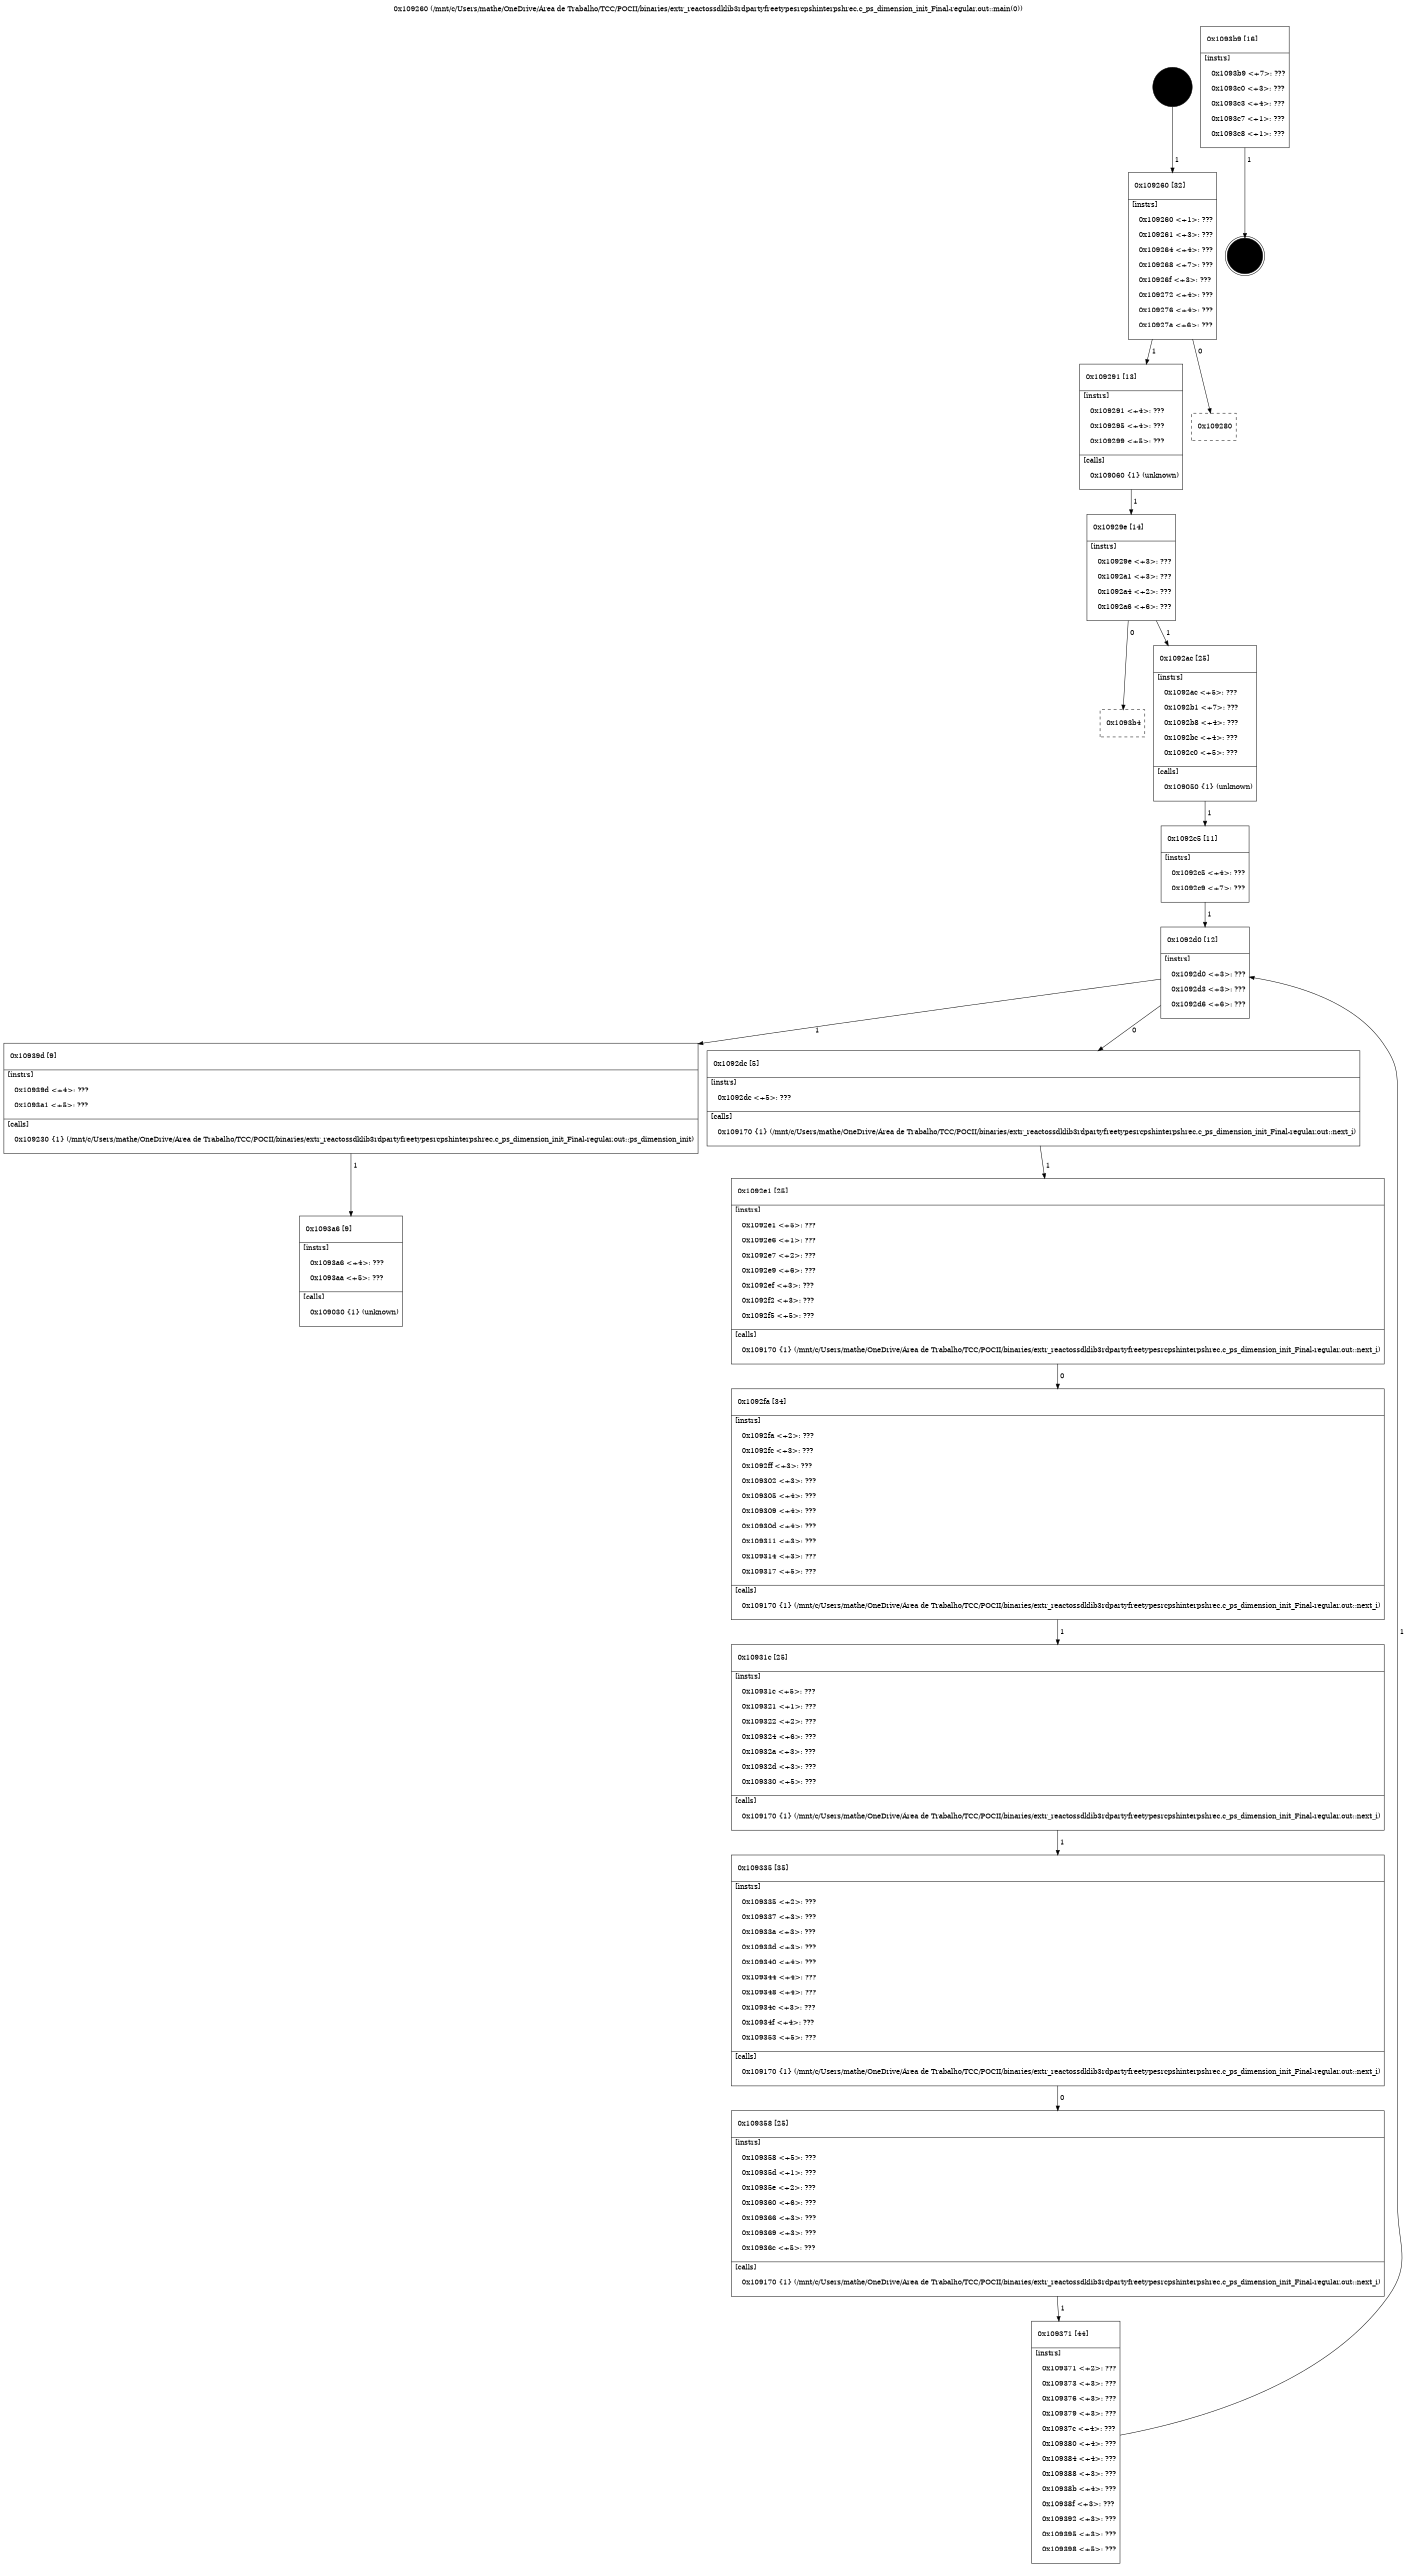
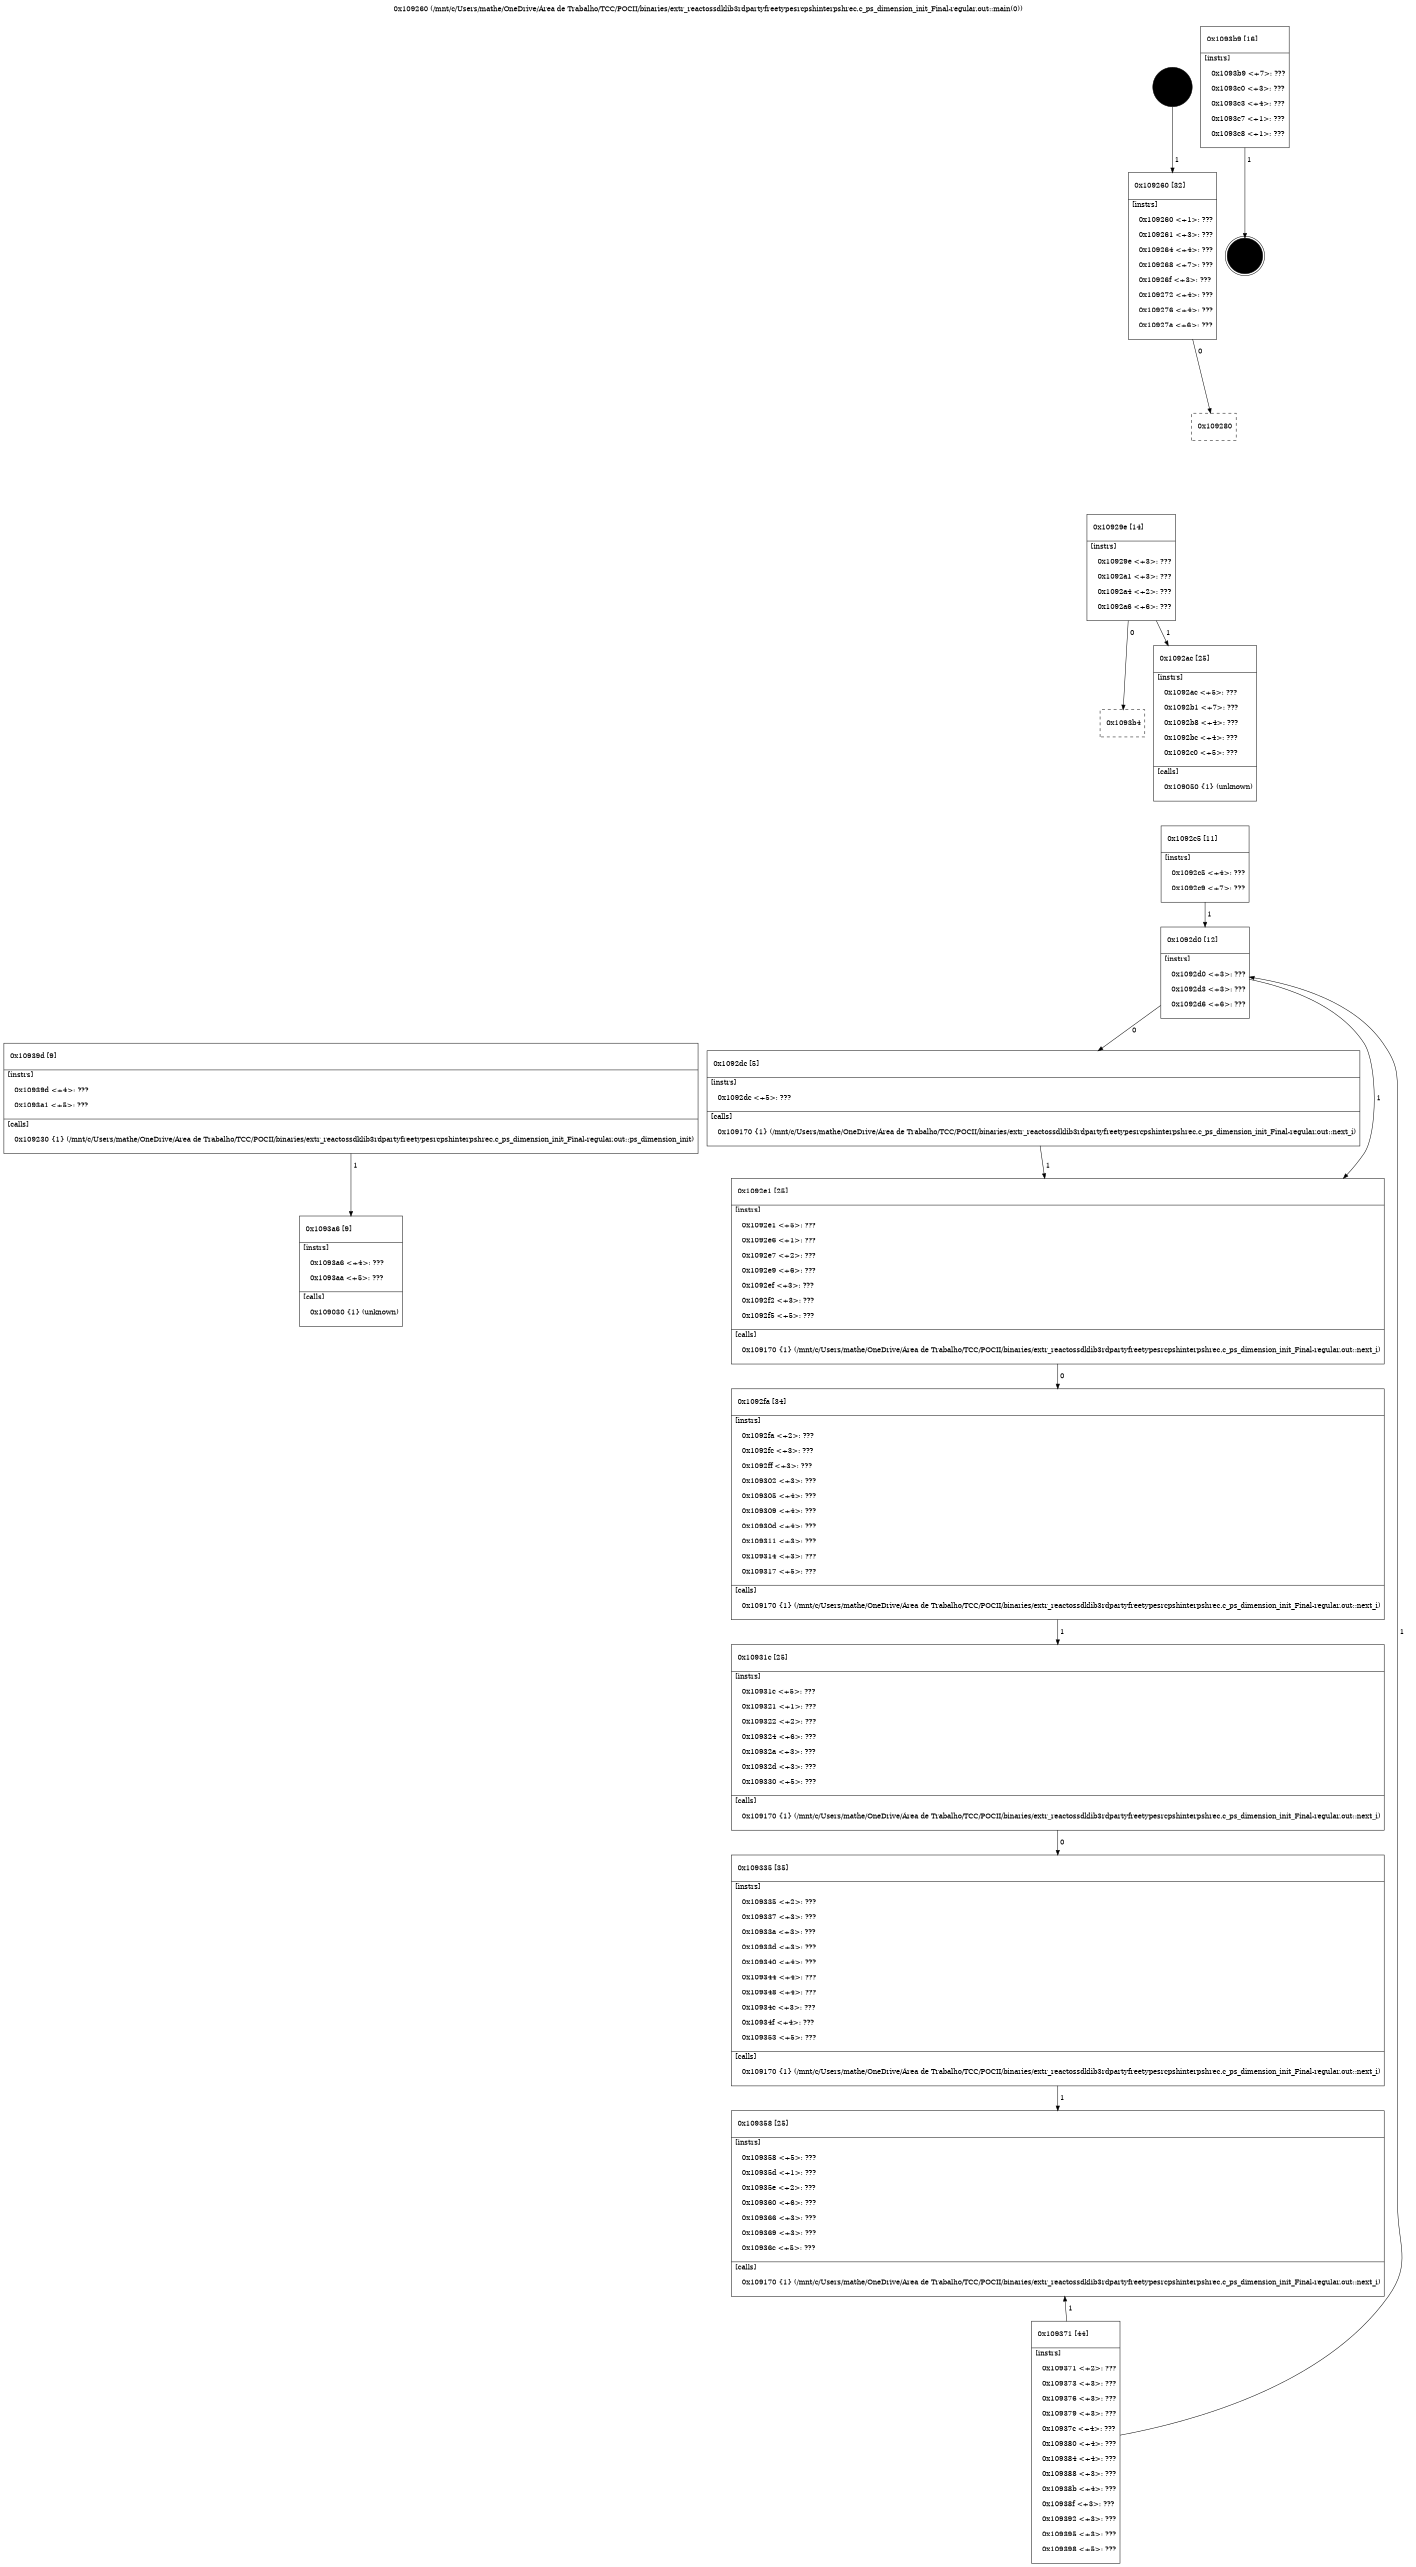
node "0x109291 [13]": removed
edge "0x1092ac [25]" -> "0x1092c5 [11]": removed, label "1"
edge "0x1092d0 [12]" -> "0x10939d [9]": now "0x1092d0 [12]" -> "0x1092e1 [25]"
edge "0x10931c [25]" -> "0x109335 [35]": label " 1" -> " 0"
edge "0x109335 [35]" -> "0x109358 [25]": label " 0" -> " 1"
edge "0x109358 [25]" -> "0x109371 [44]": reversed
